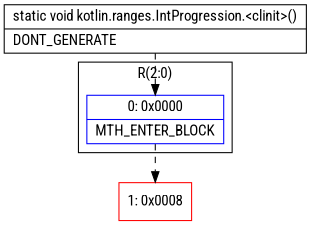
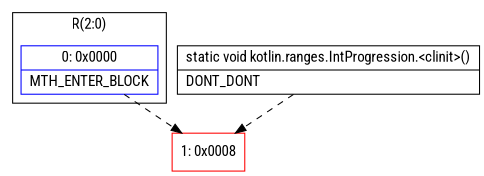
node "static void kotlin.ranges.IntProgression.<clinit>()": text "DONT_GENERATE" -> "DONT_DONT"
edge "static void kotlin.ranges.IntProgression.<clinit>()" -> "0: 0x0000": now "static void kotlin.ranges.IntProgression.<clinit>()" -> "1: 0x0008"
